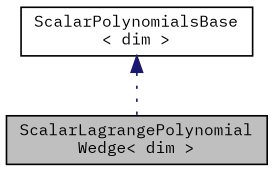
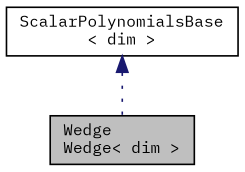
node "ScalarLagrangePolynomial Wedge< dim >": label "ScalarLagrangePolynomial Wedge< dim >" -> "Wedge Wedge< dim >"
